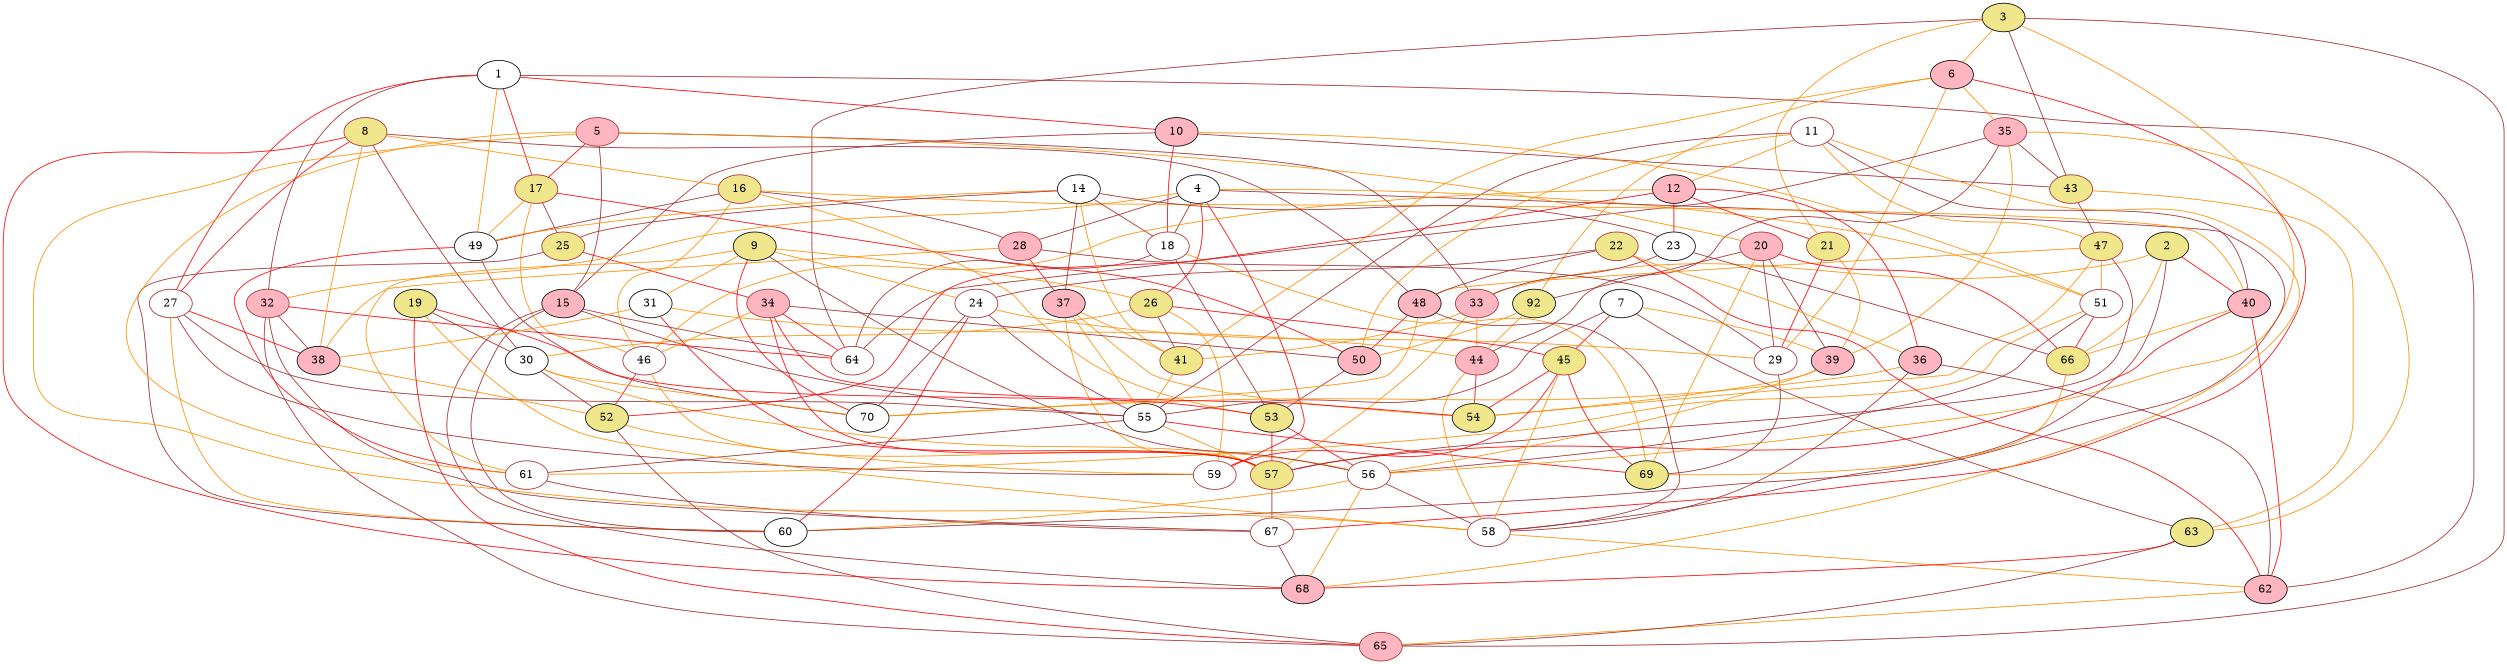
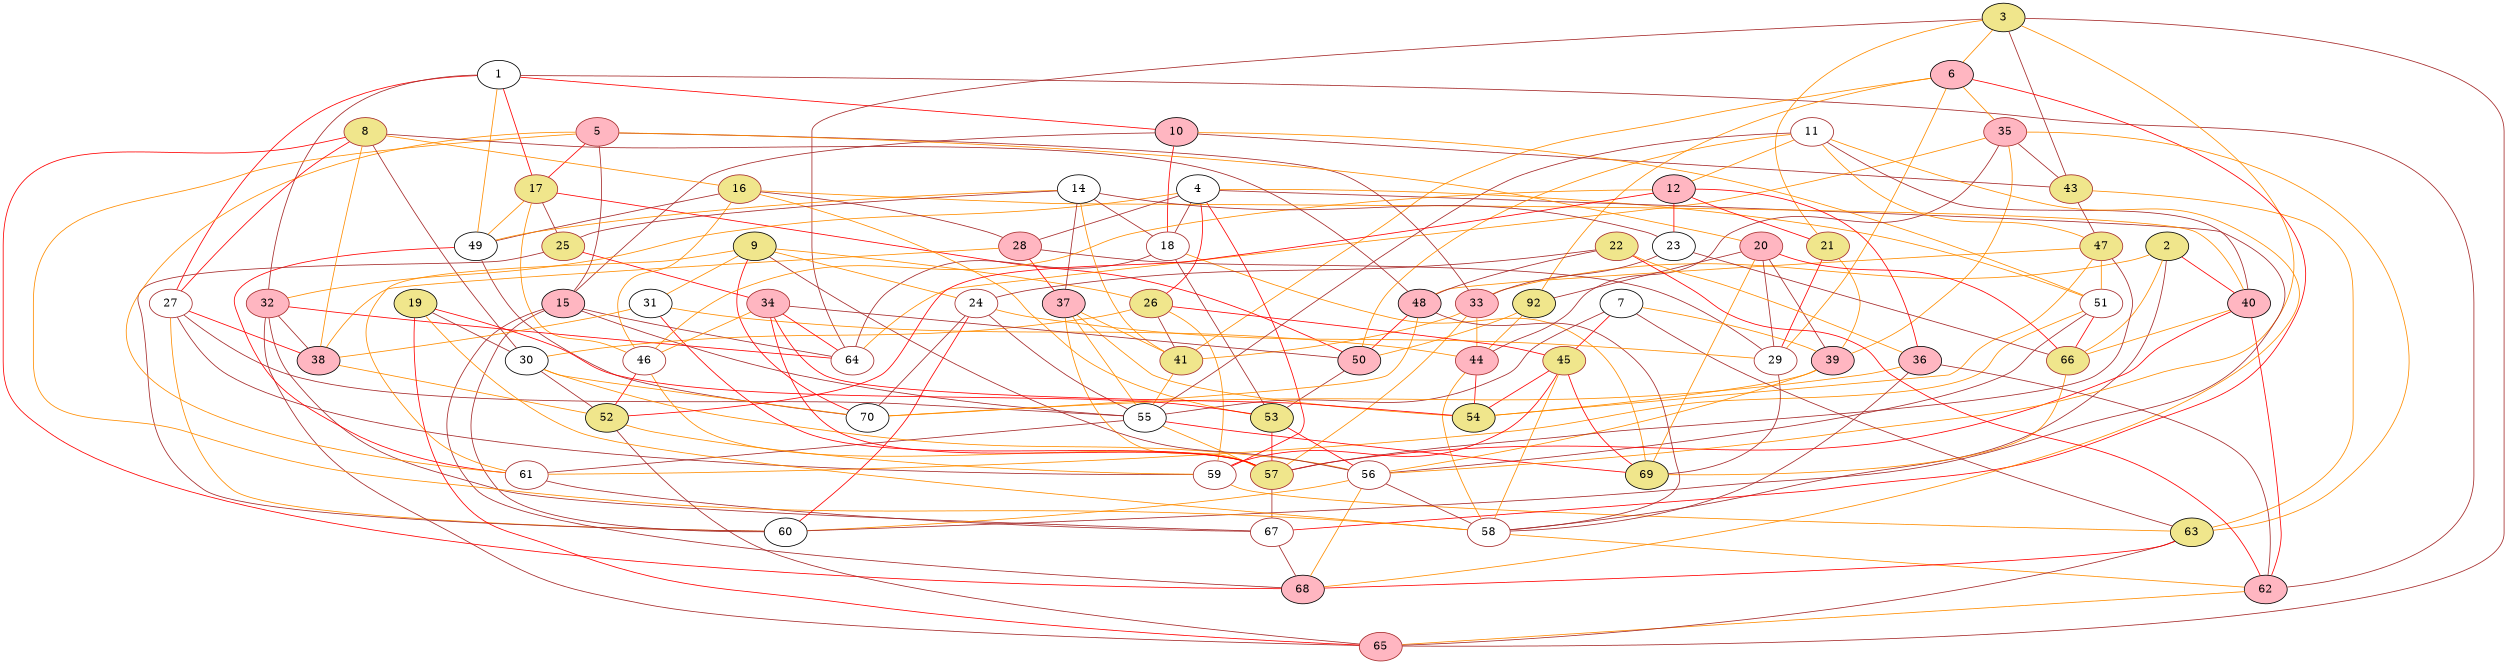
edge "35" -- "64": color brown -> darkorange
edge "59" -- "63": added
